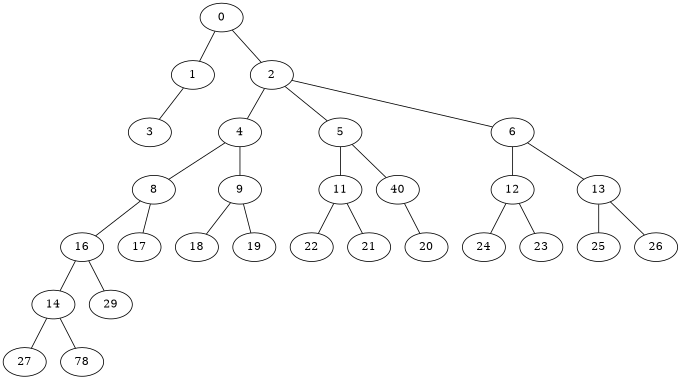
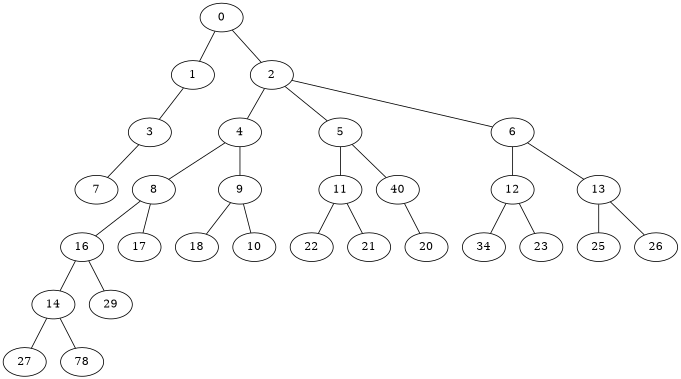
node "7": added
node "19": label "19" -> "10"
node "24": label "24" -> "34"
